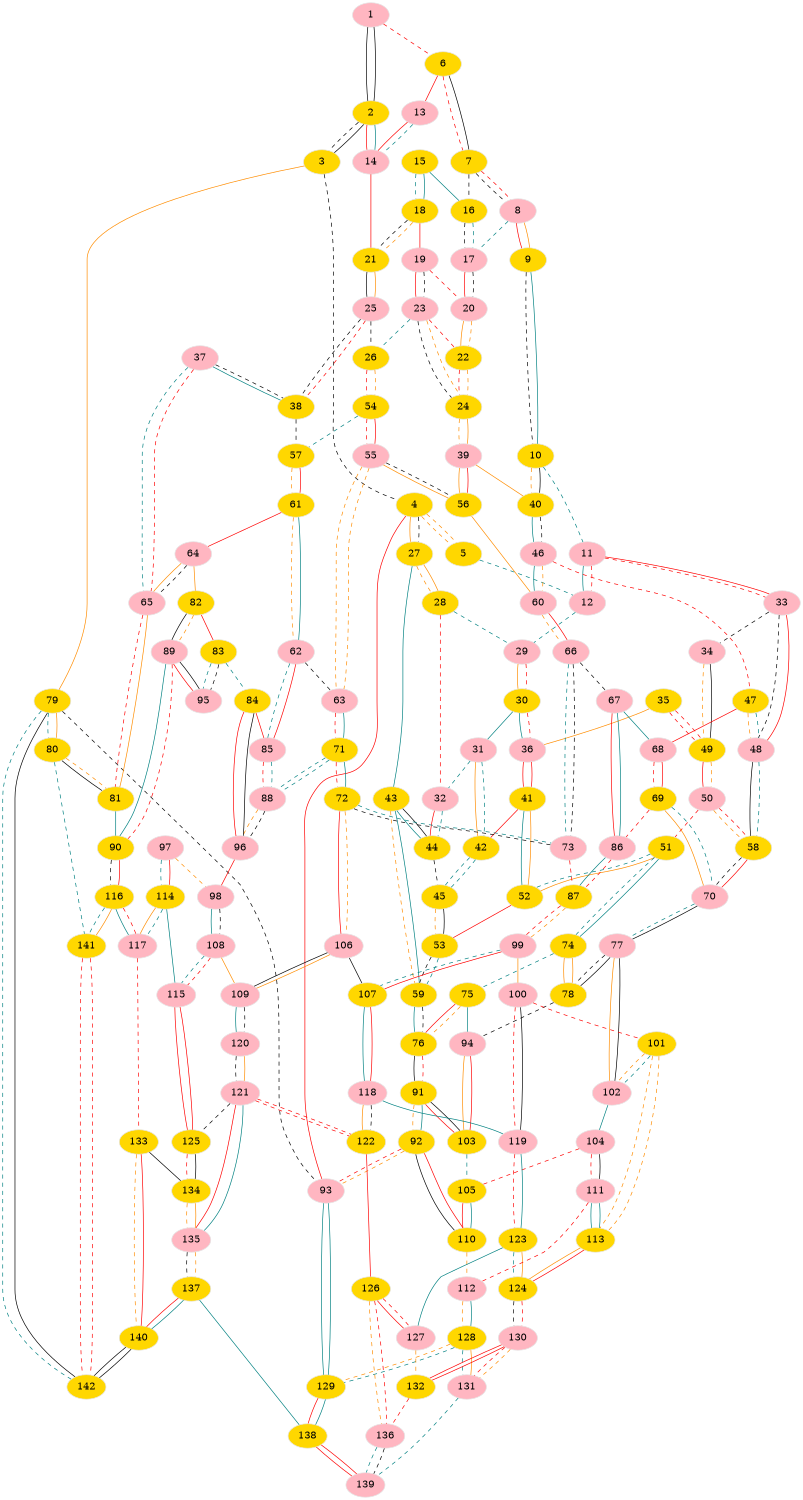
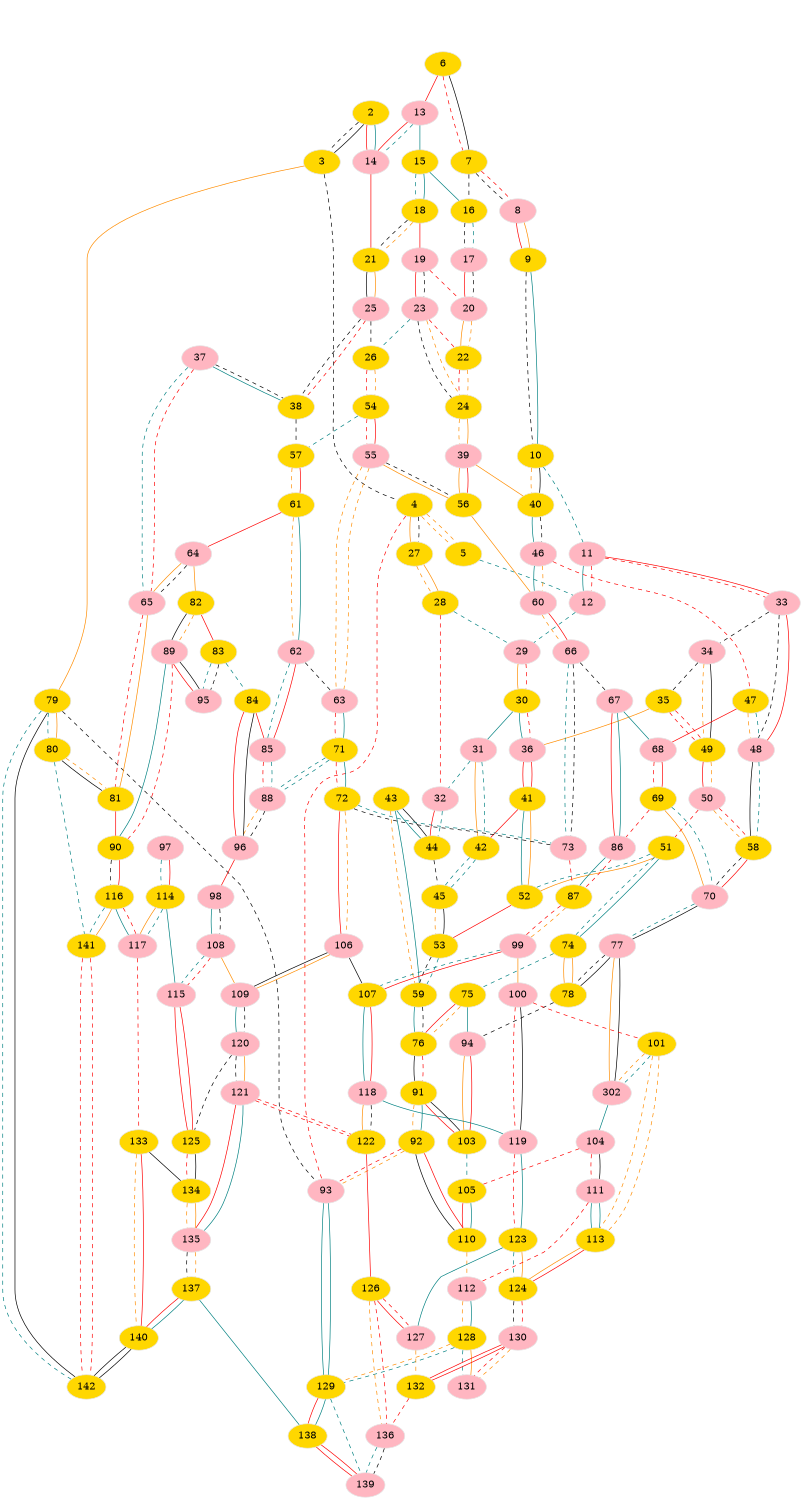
node "1": removed
edge "13" -- "15": added
edge "8" -- "17": removed
edge "27" -- "43": removed
edge "34" -- "35": added
edge "81" -- "90": color teal -> red
edge "4" -- "93": style solid -> dashed
edge "97" -- "98": removed
node "102": label "102" -> "302"
edge "121" -- "125": now "120" -- "125"
edge "131" -- "139": now "129" -- "139"
